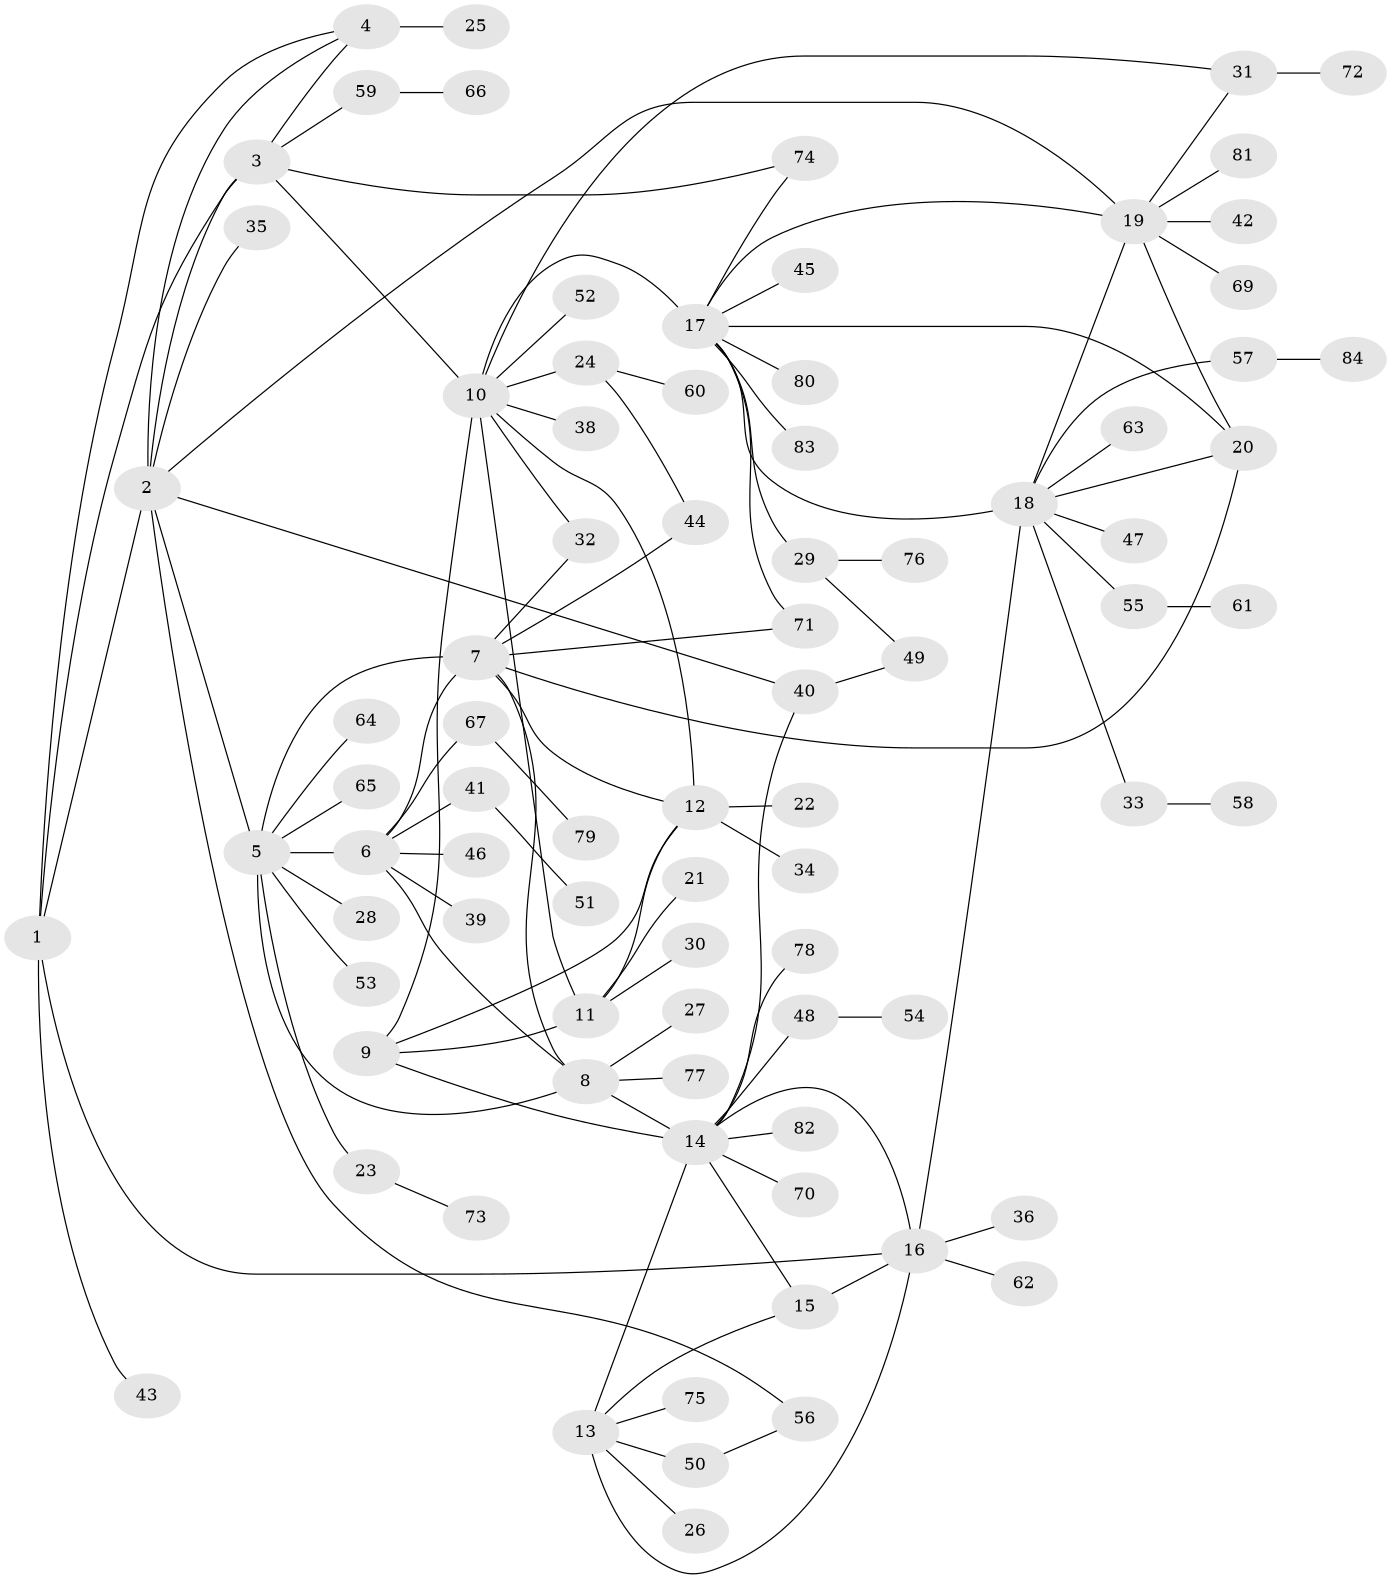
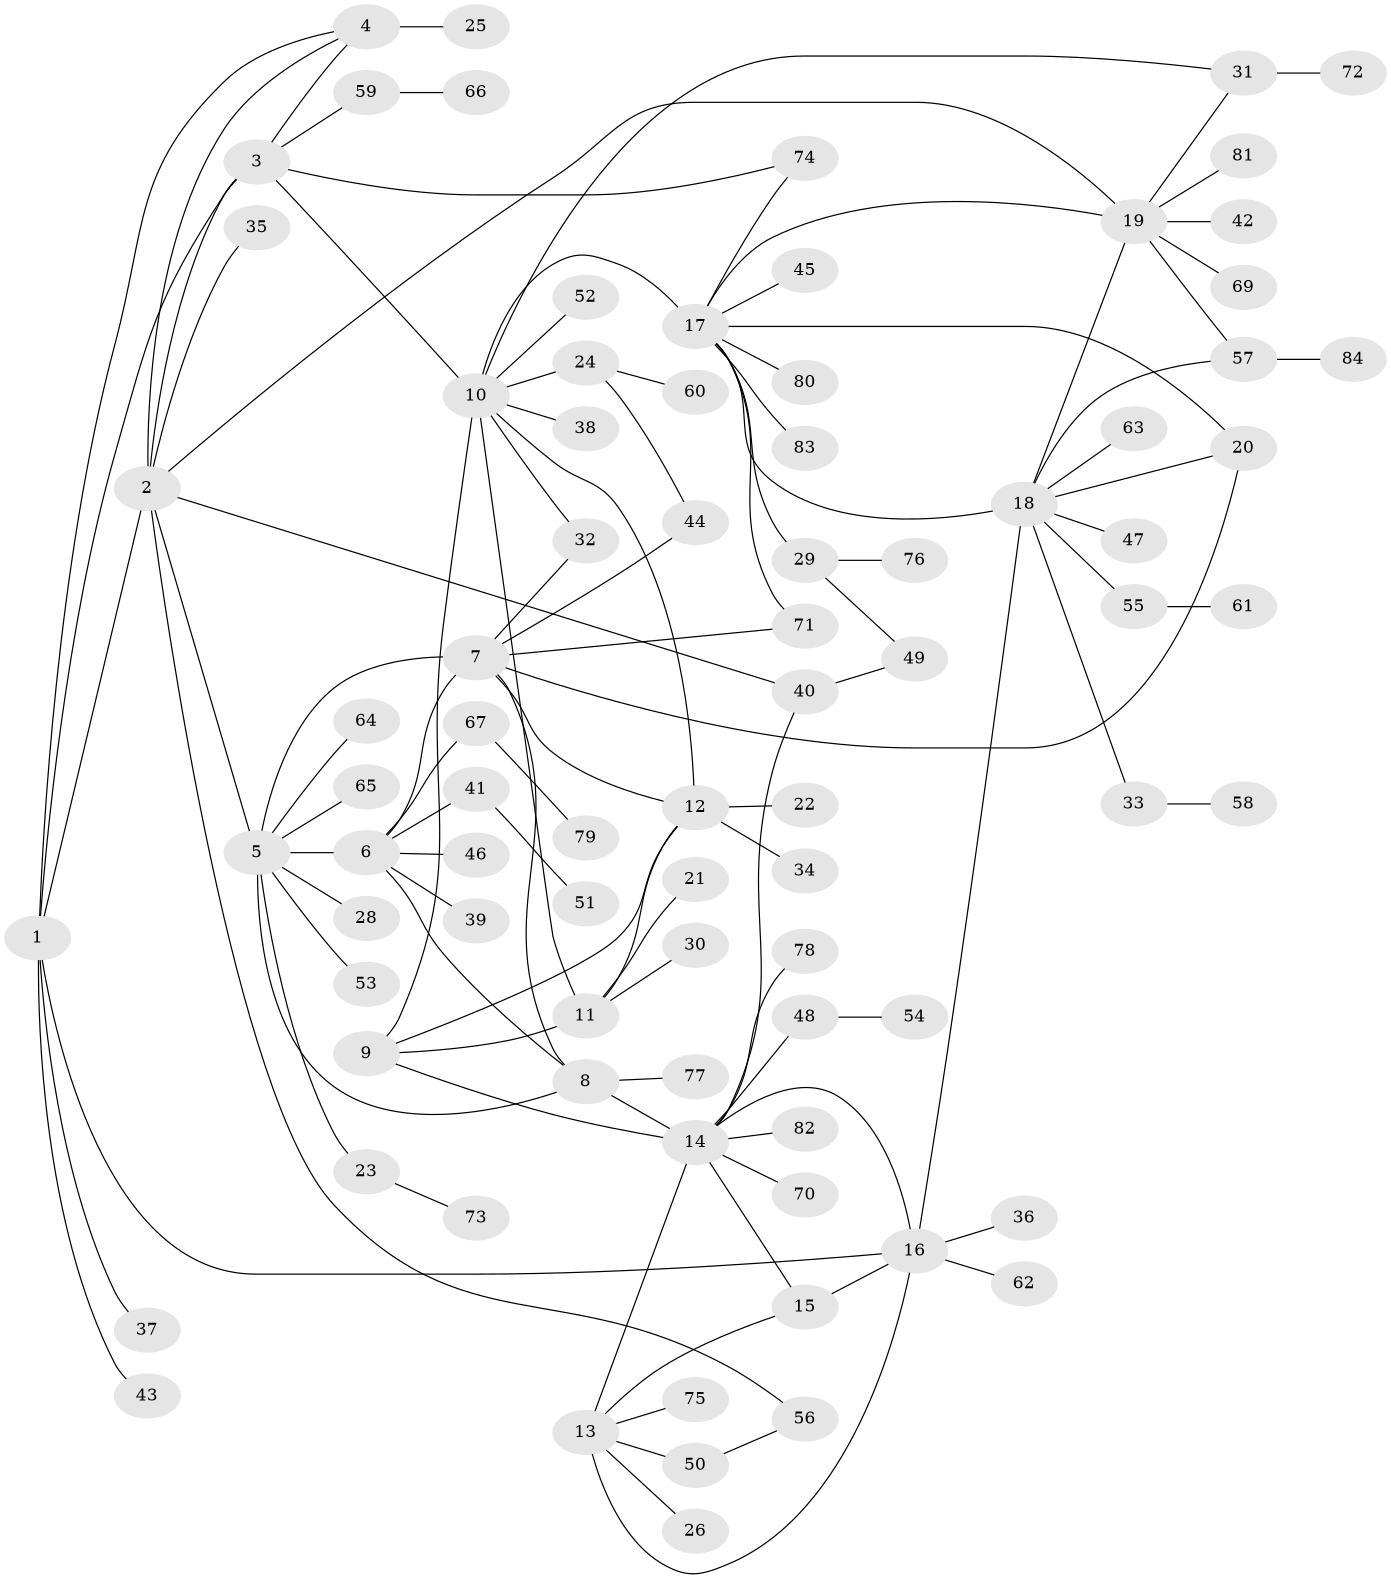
edge "19" -- "20": now "19" -- "57"
node "27": removed
node "37": added
